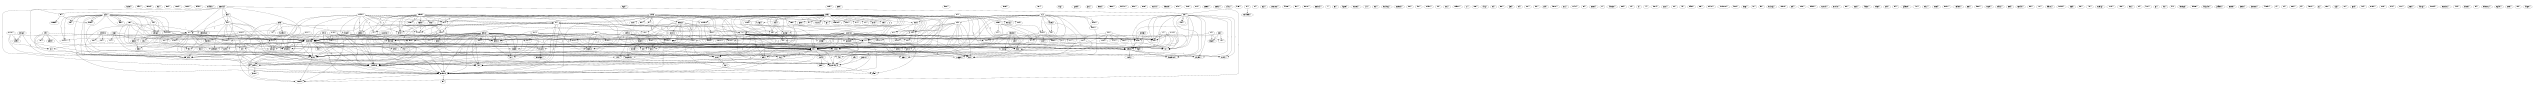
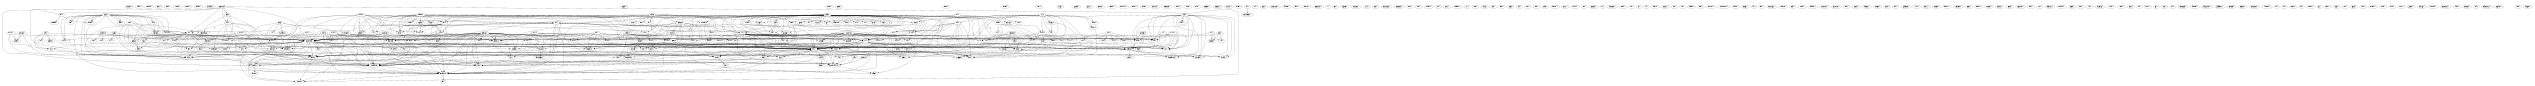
node "pseudo(1)": removed
